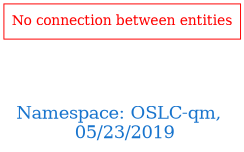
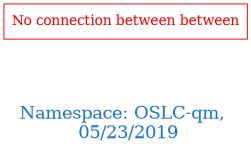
node "No connection between entities": label "No connection between entities" -> "No connection between between"
